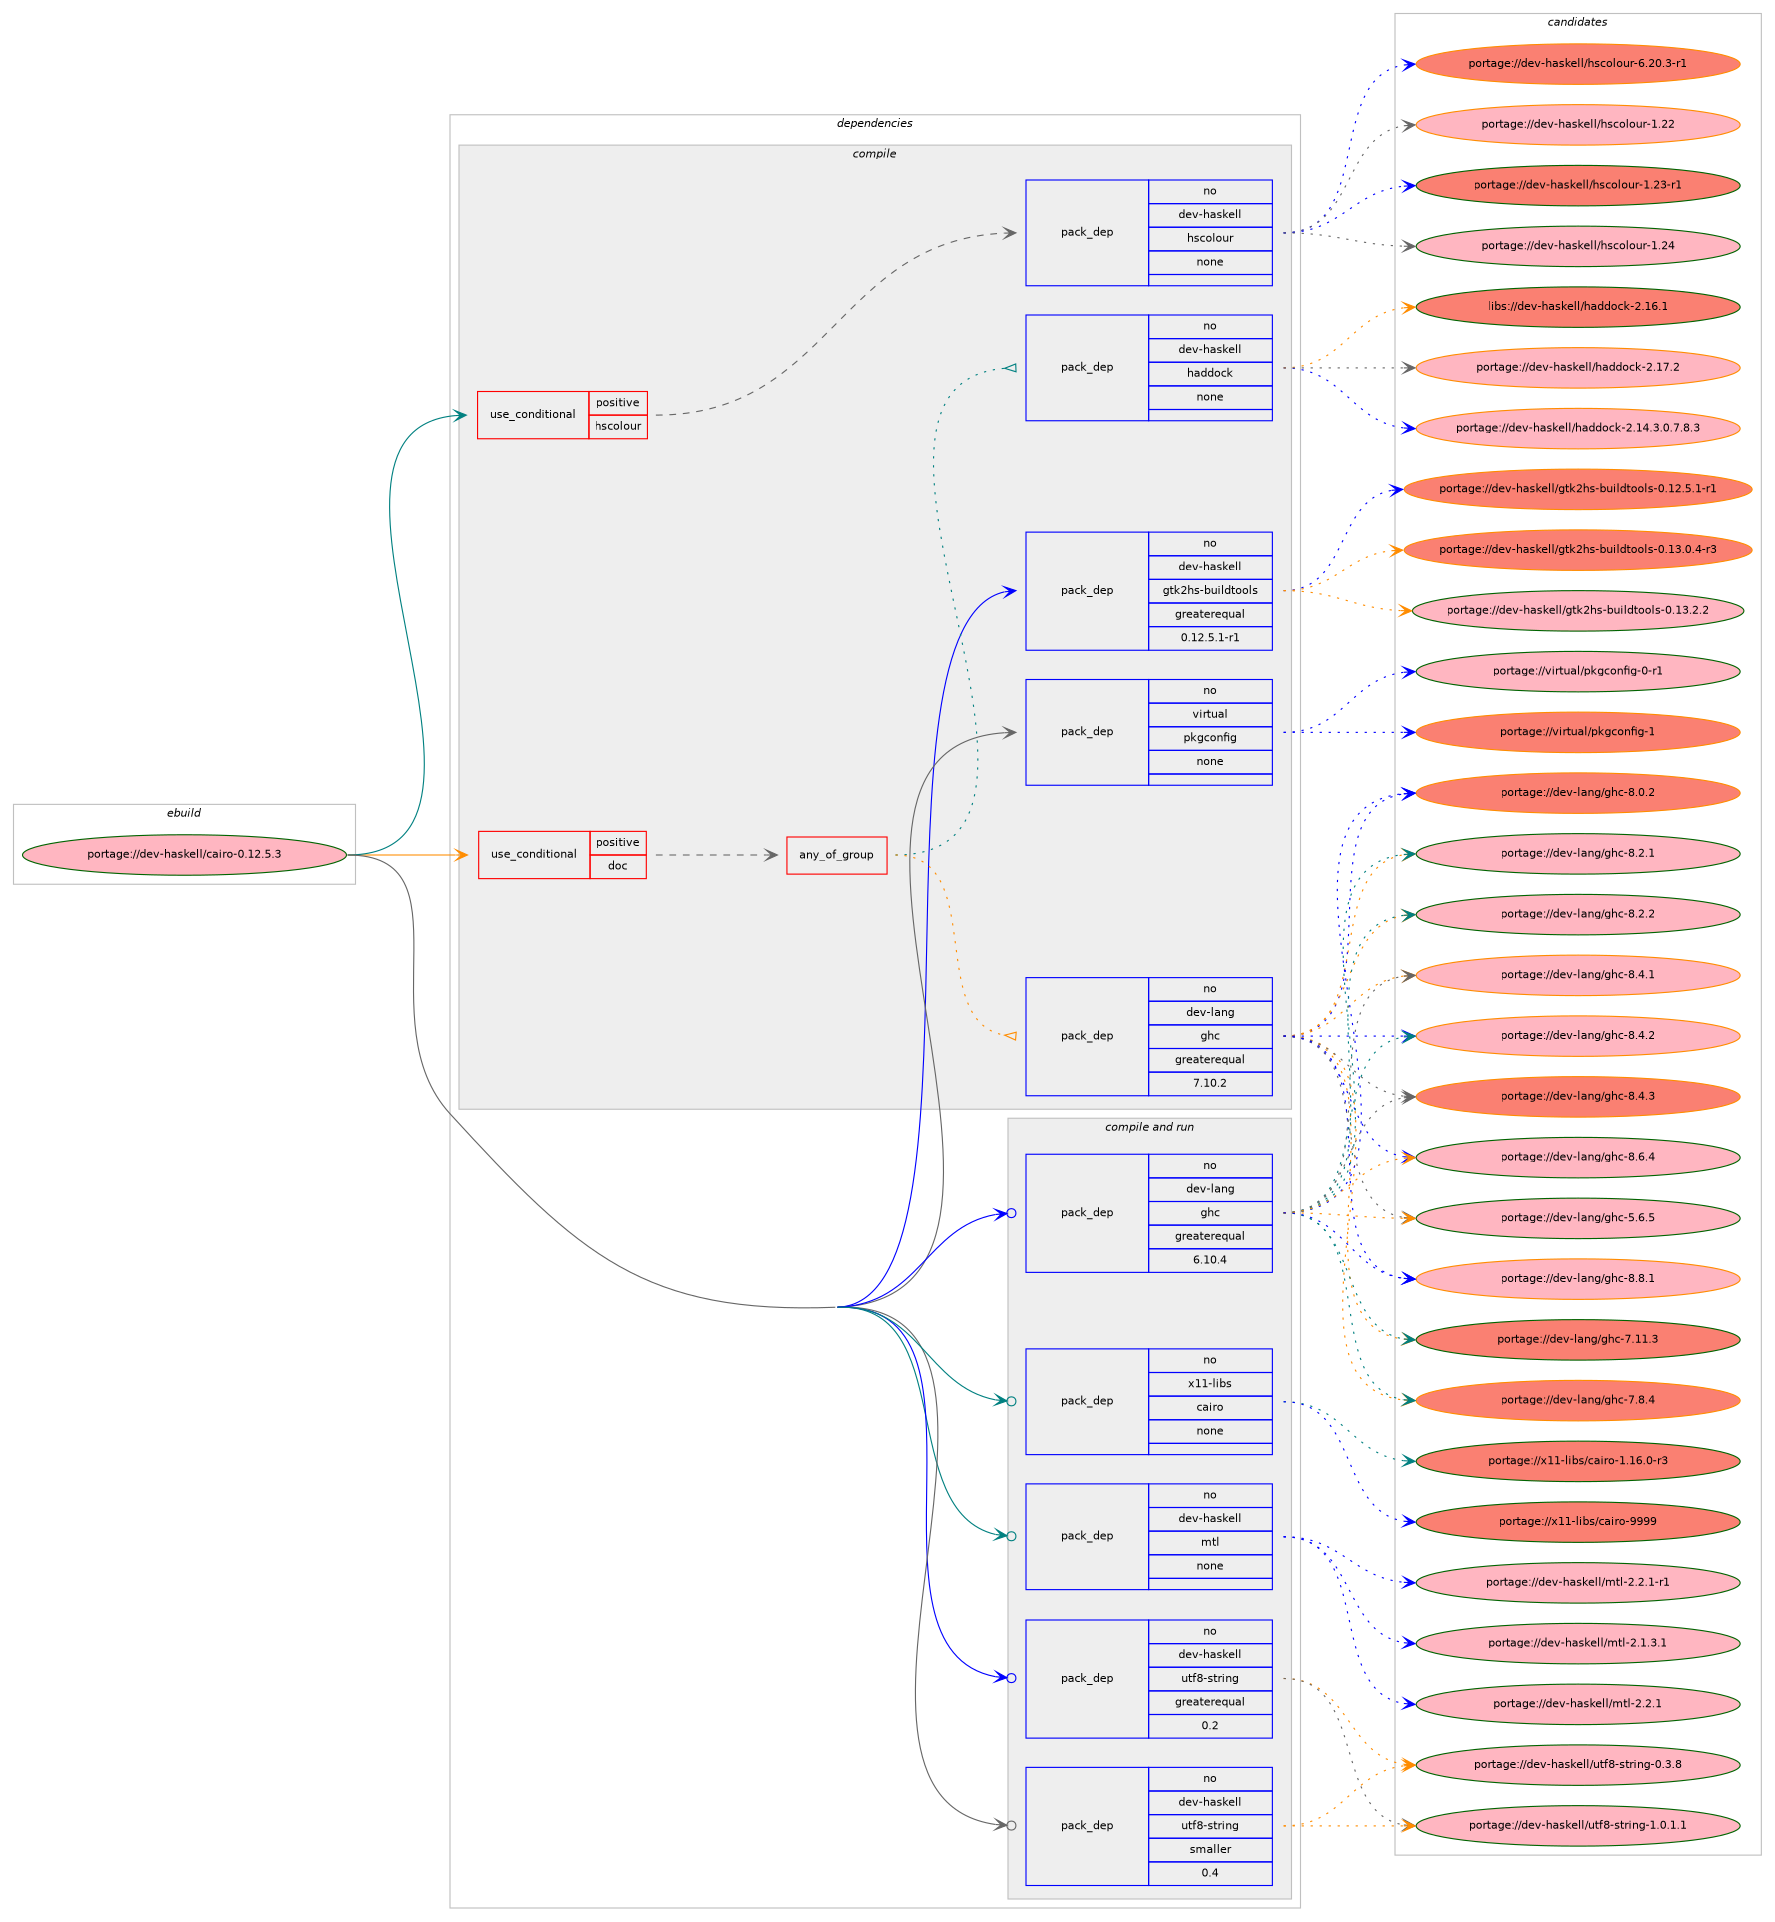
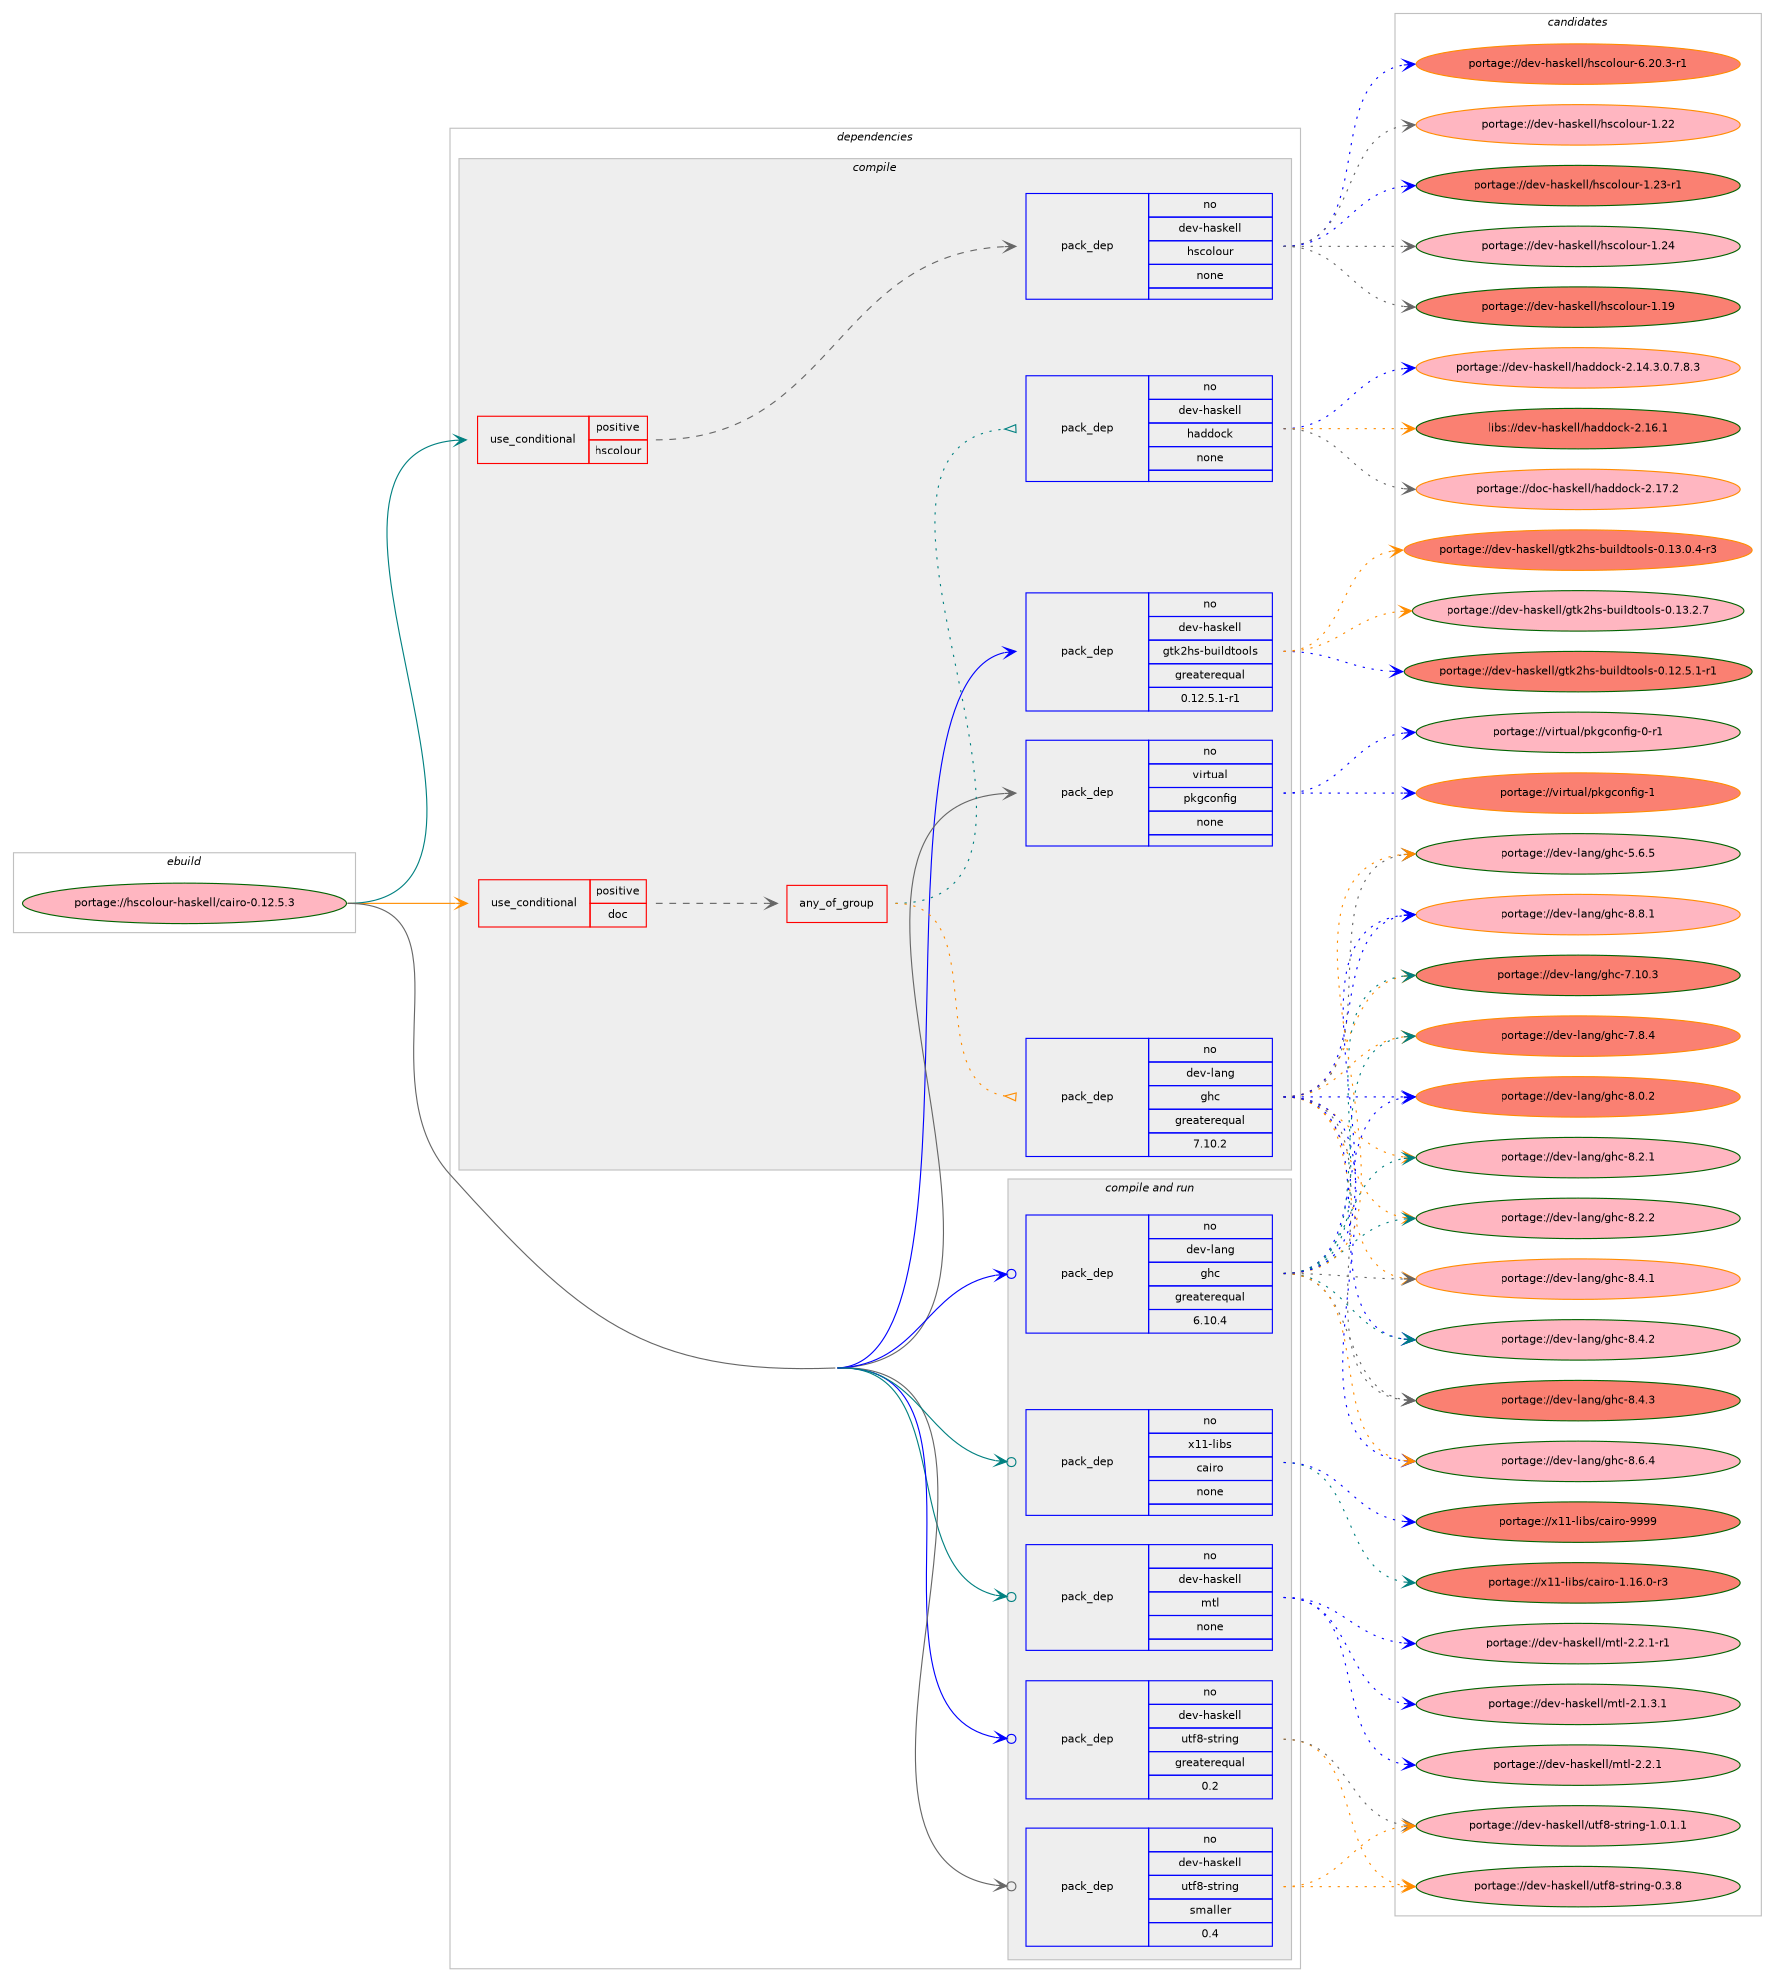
node "portage://dev-haskell/hscolour-1.19": added
node "portage://dev-haskell/haddock-2.17.2": label "portage://dev-haskell/haddock-2.17.2" -> "portage://doc-haskell/haddock-2.17.2"
node "portage://dev-haskell/gtk2hs-buildtools-0.12.5.1-r1": color darkorange -> darkgreen
node "portage://dev-haskell/gtk2hs-buildtools-0.13.2.2": label "portage://dev-haskell/gtk2hs-buildtools-0.13.2.2" -> "portage://dev-haskell/gtk2hs-buildtools-0.13.2.7"
node "portage://dev-haskell/cairo-0.12.5.3": label "portage://dev-haskell/cairo-0.12.5.3" -> "portage://hscolour-haskell/cairo-0.12.5.3"
node "portage://dev-lang/ghc-8.4.2": color darkorange -> darkgreen
node "portage://dev-lang/ghc-8.4.3": color darkorange -> darkgreen
node "portage://dev-lang/ghc-7.11.3": label "portage://dev-lang/ghc-7.11.3" -> "portage://dev-lang/ghc-7.10.3"
